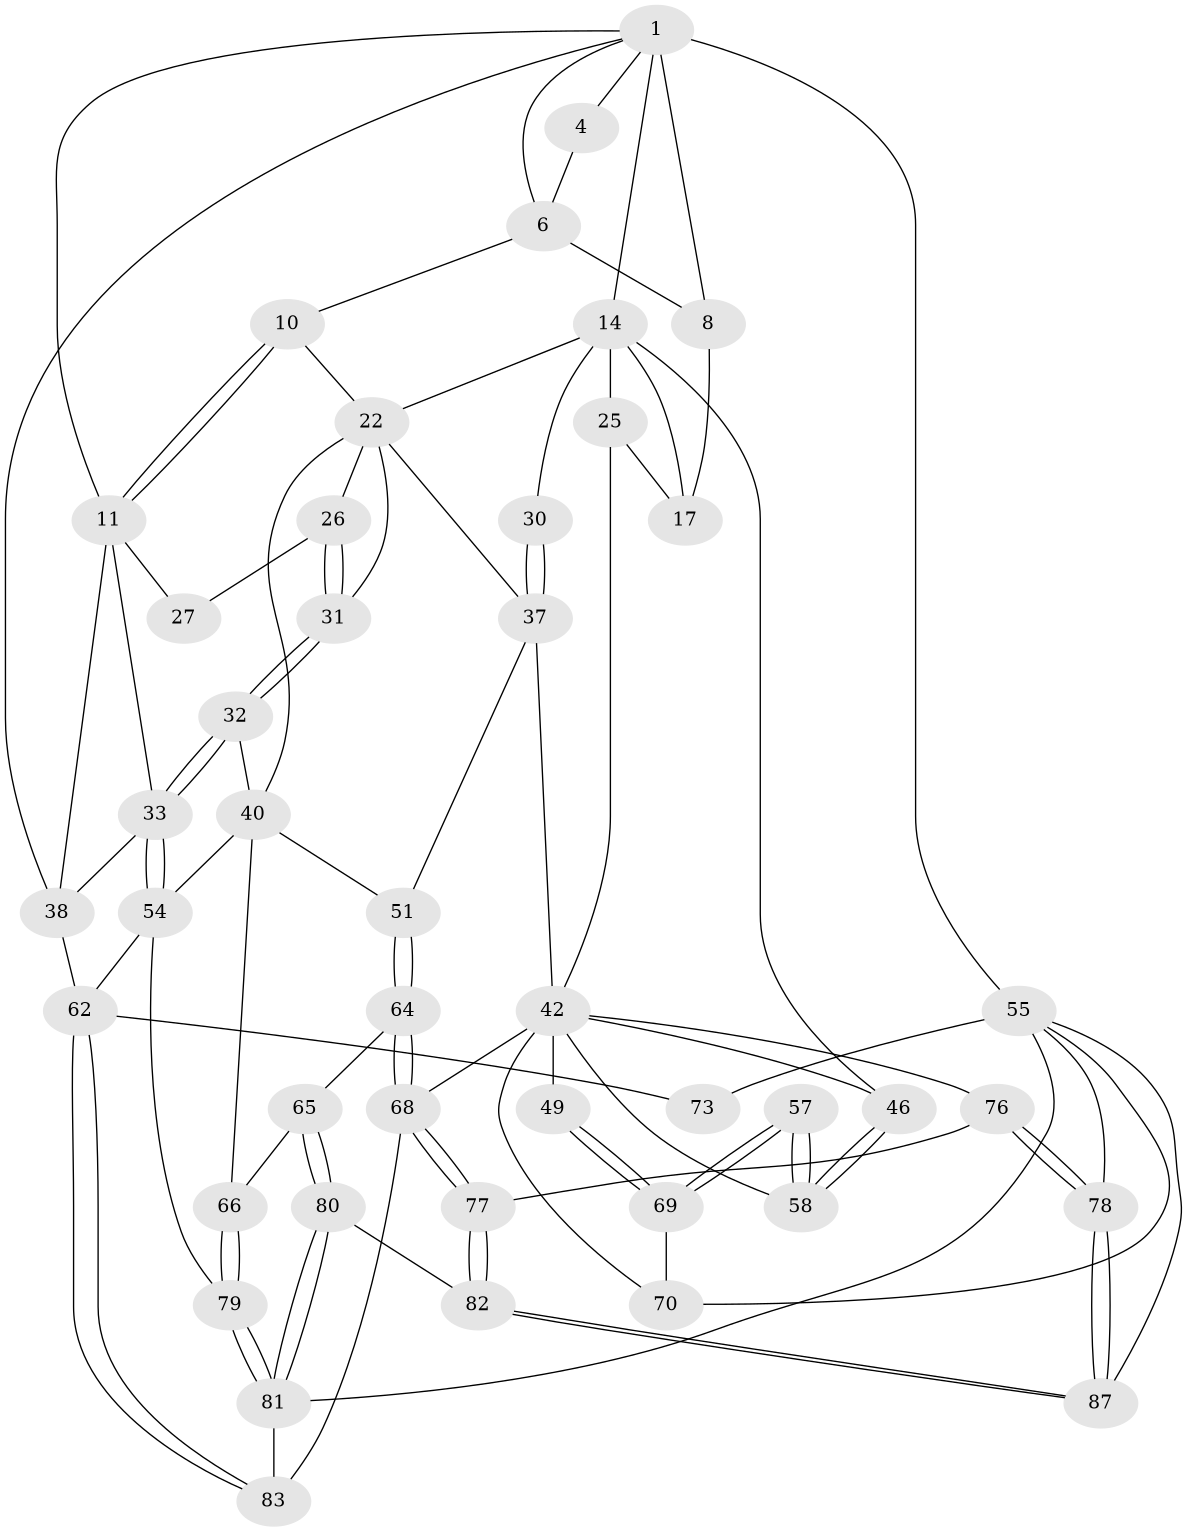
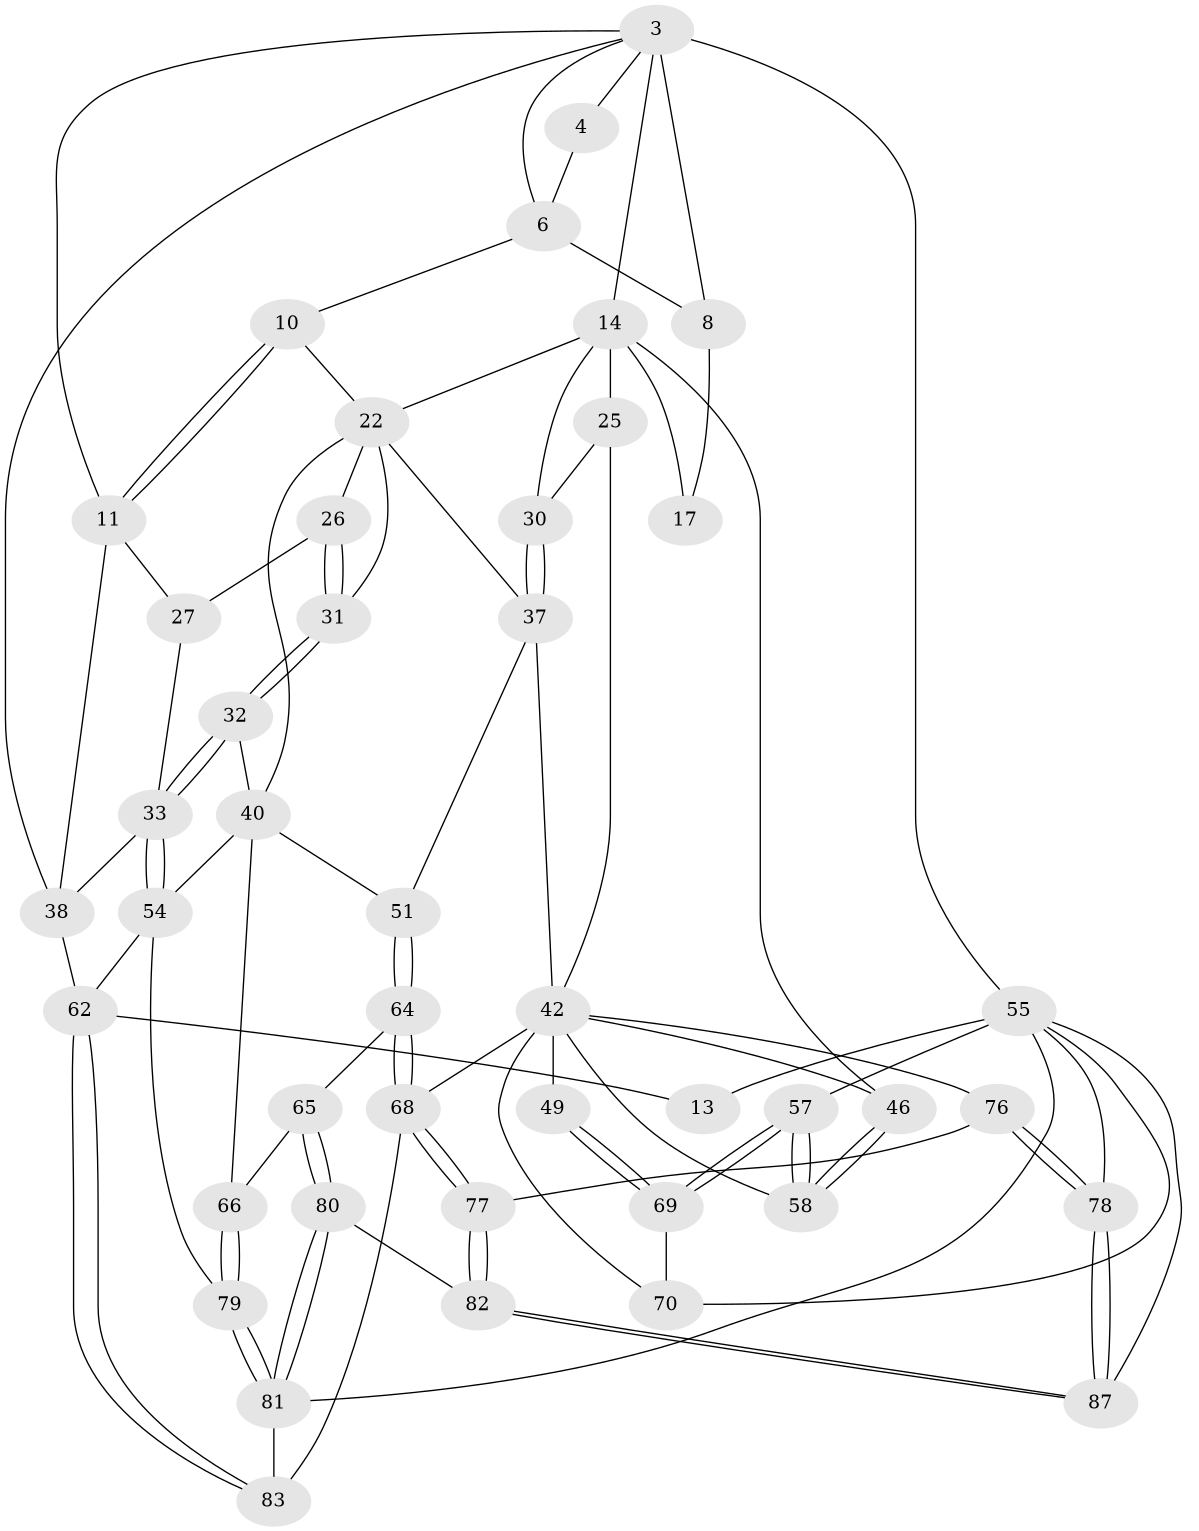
node "1": label "1" -> "3"
edge "25" -- "17": now "25" -- "30"
edge "11" -- "33": now "27" -- "33"
edge "55" -- "57": added
node "73": label "73" -> "13"
